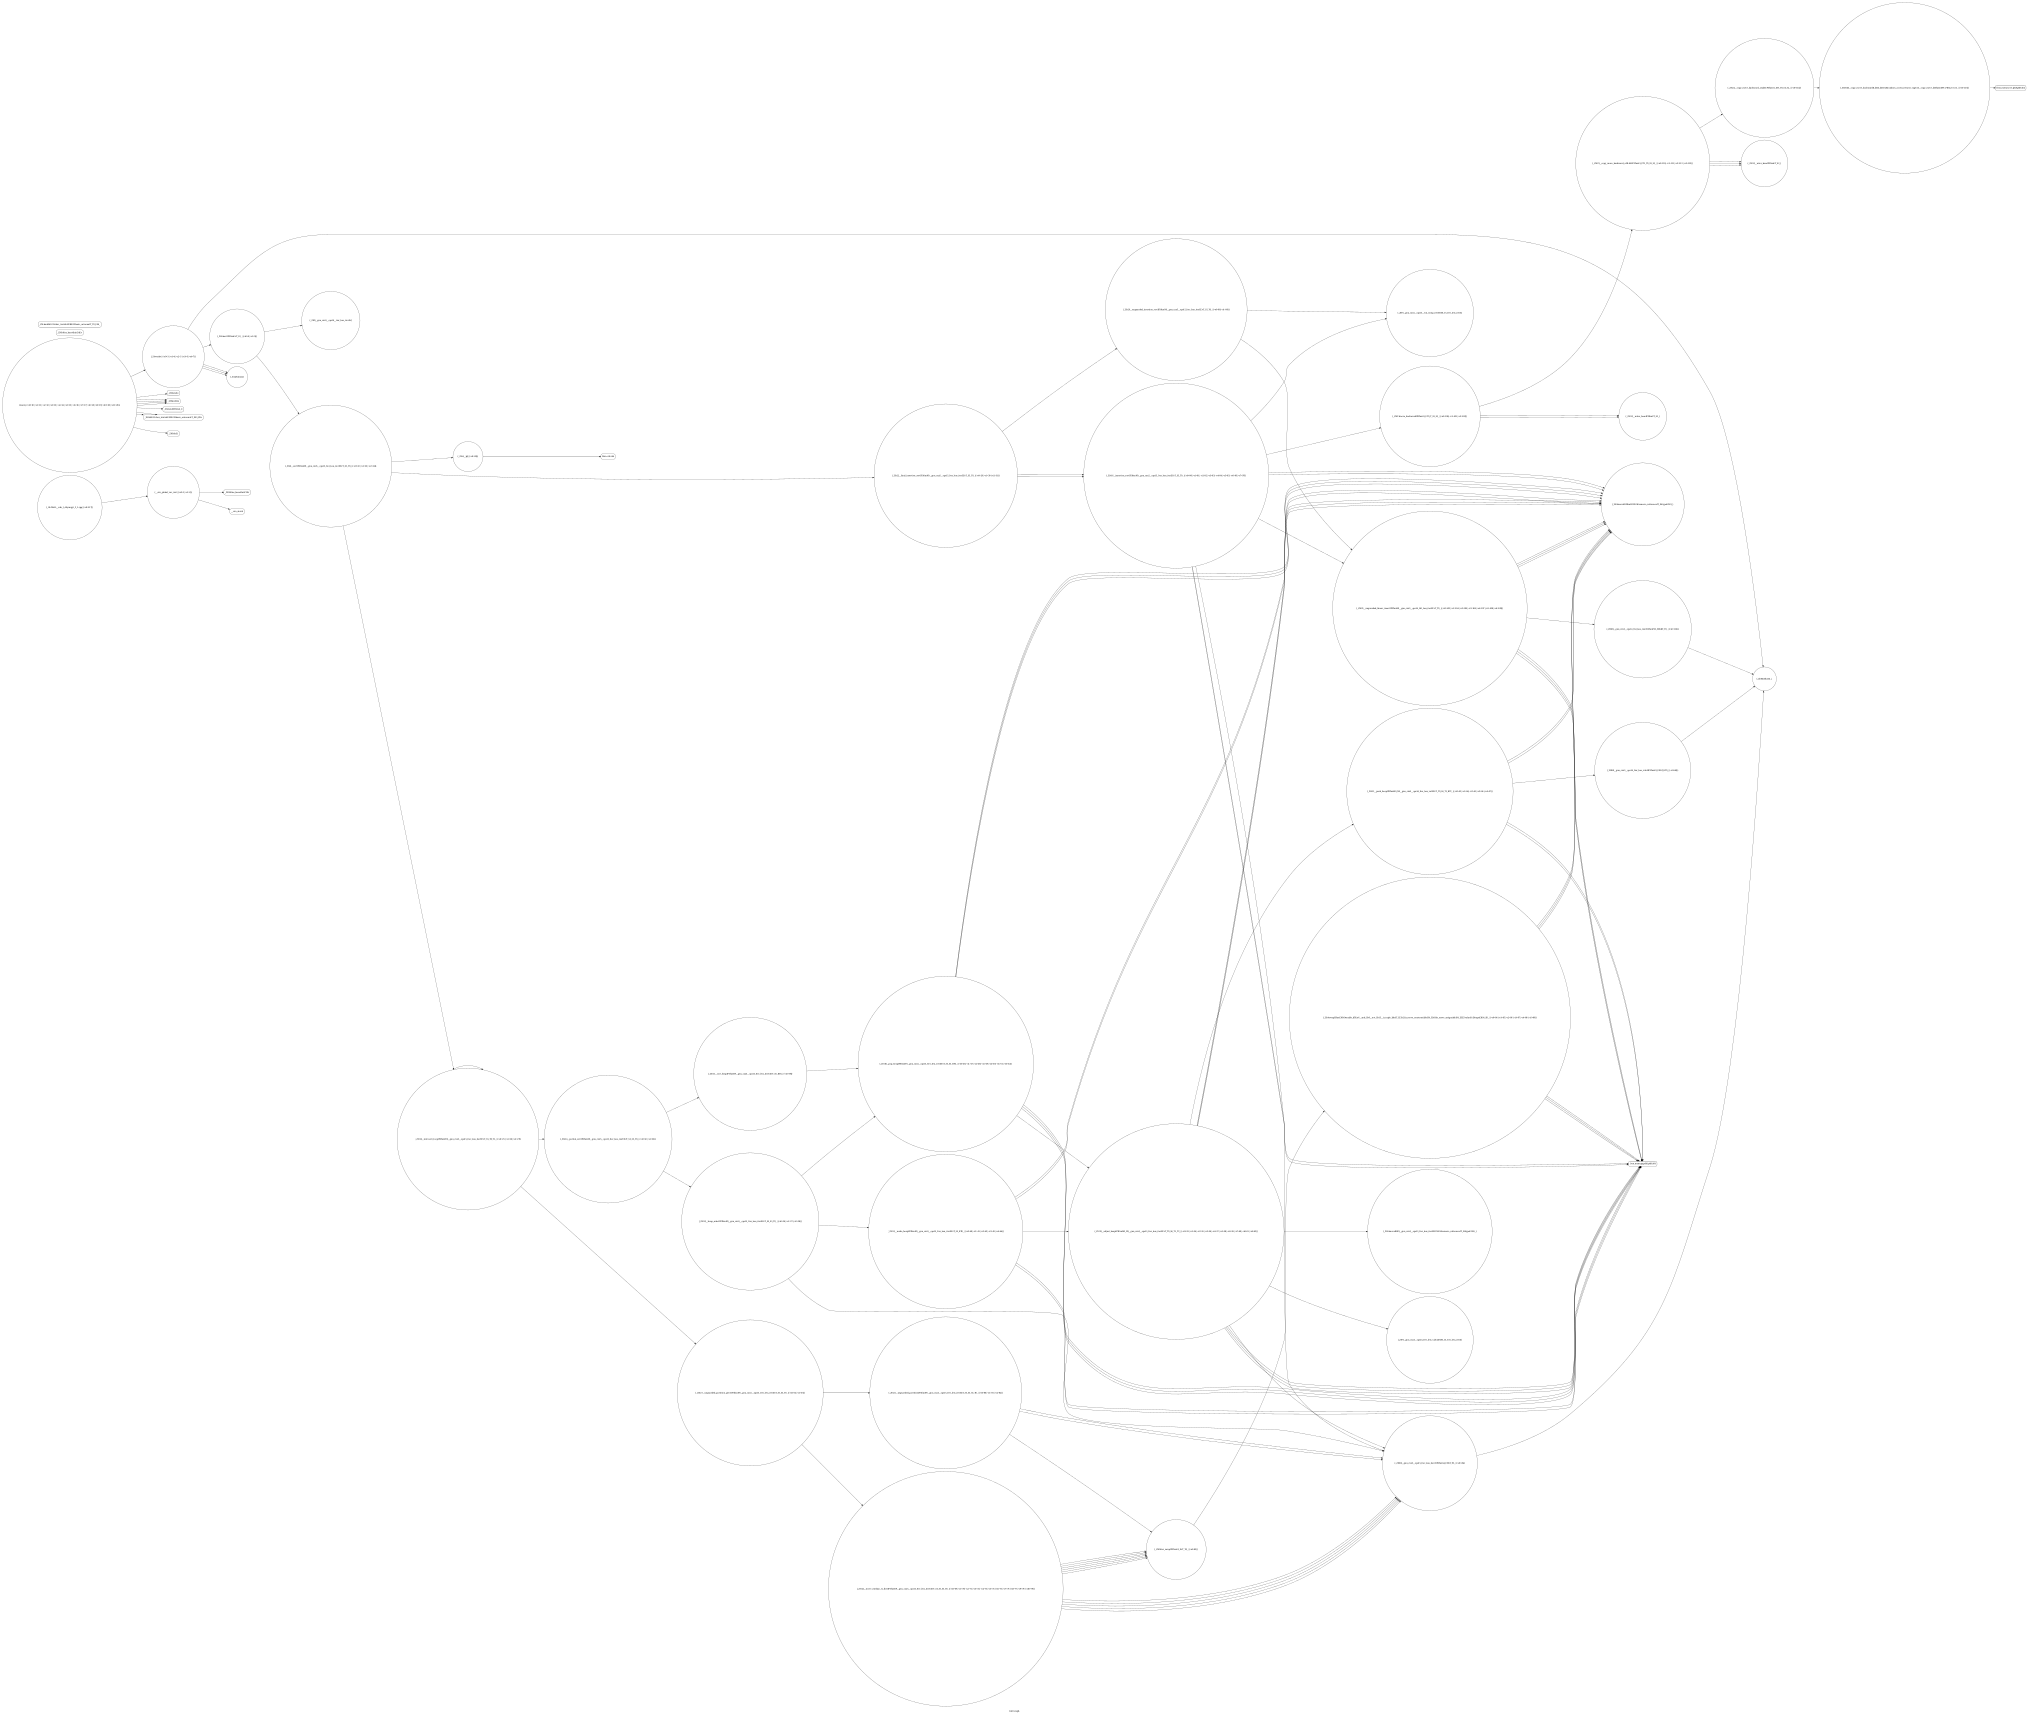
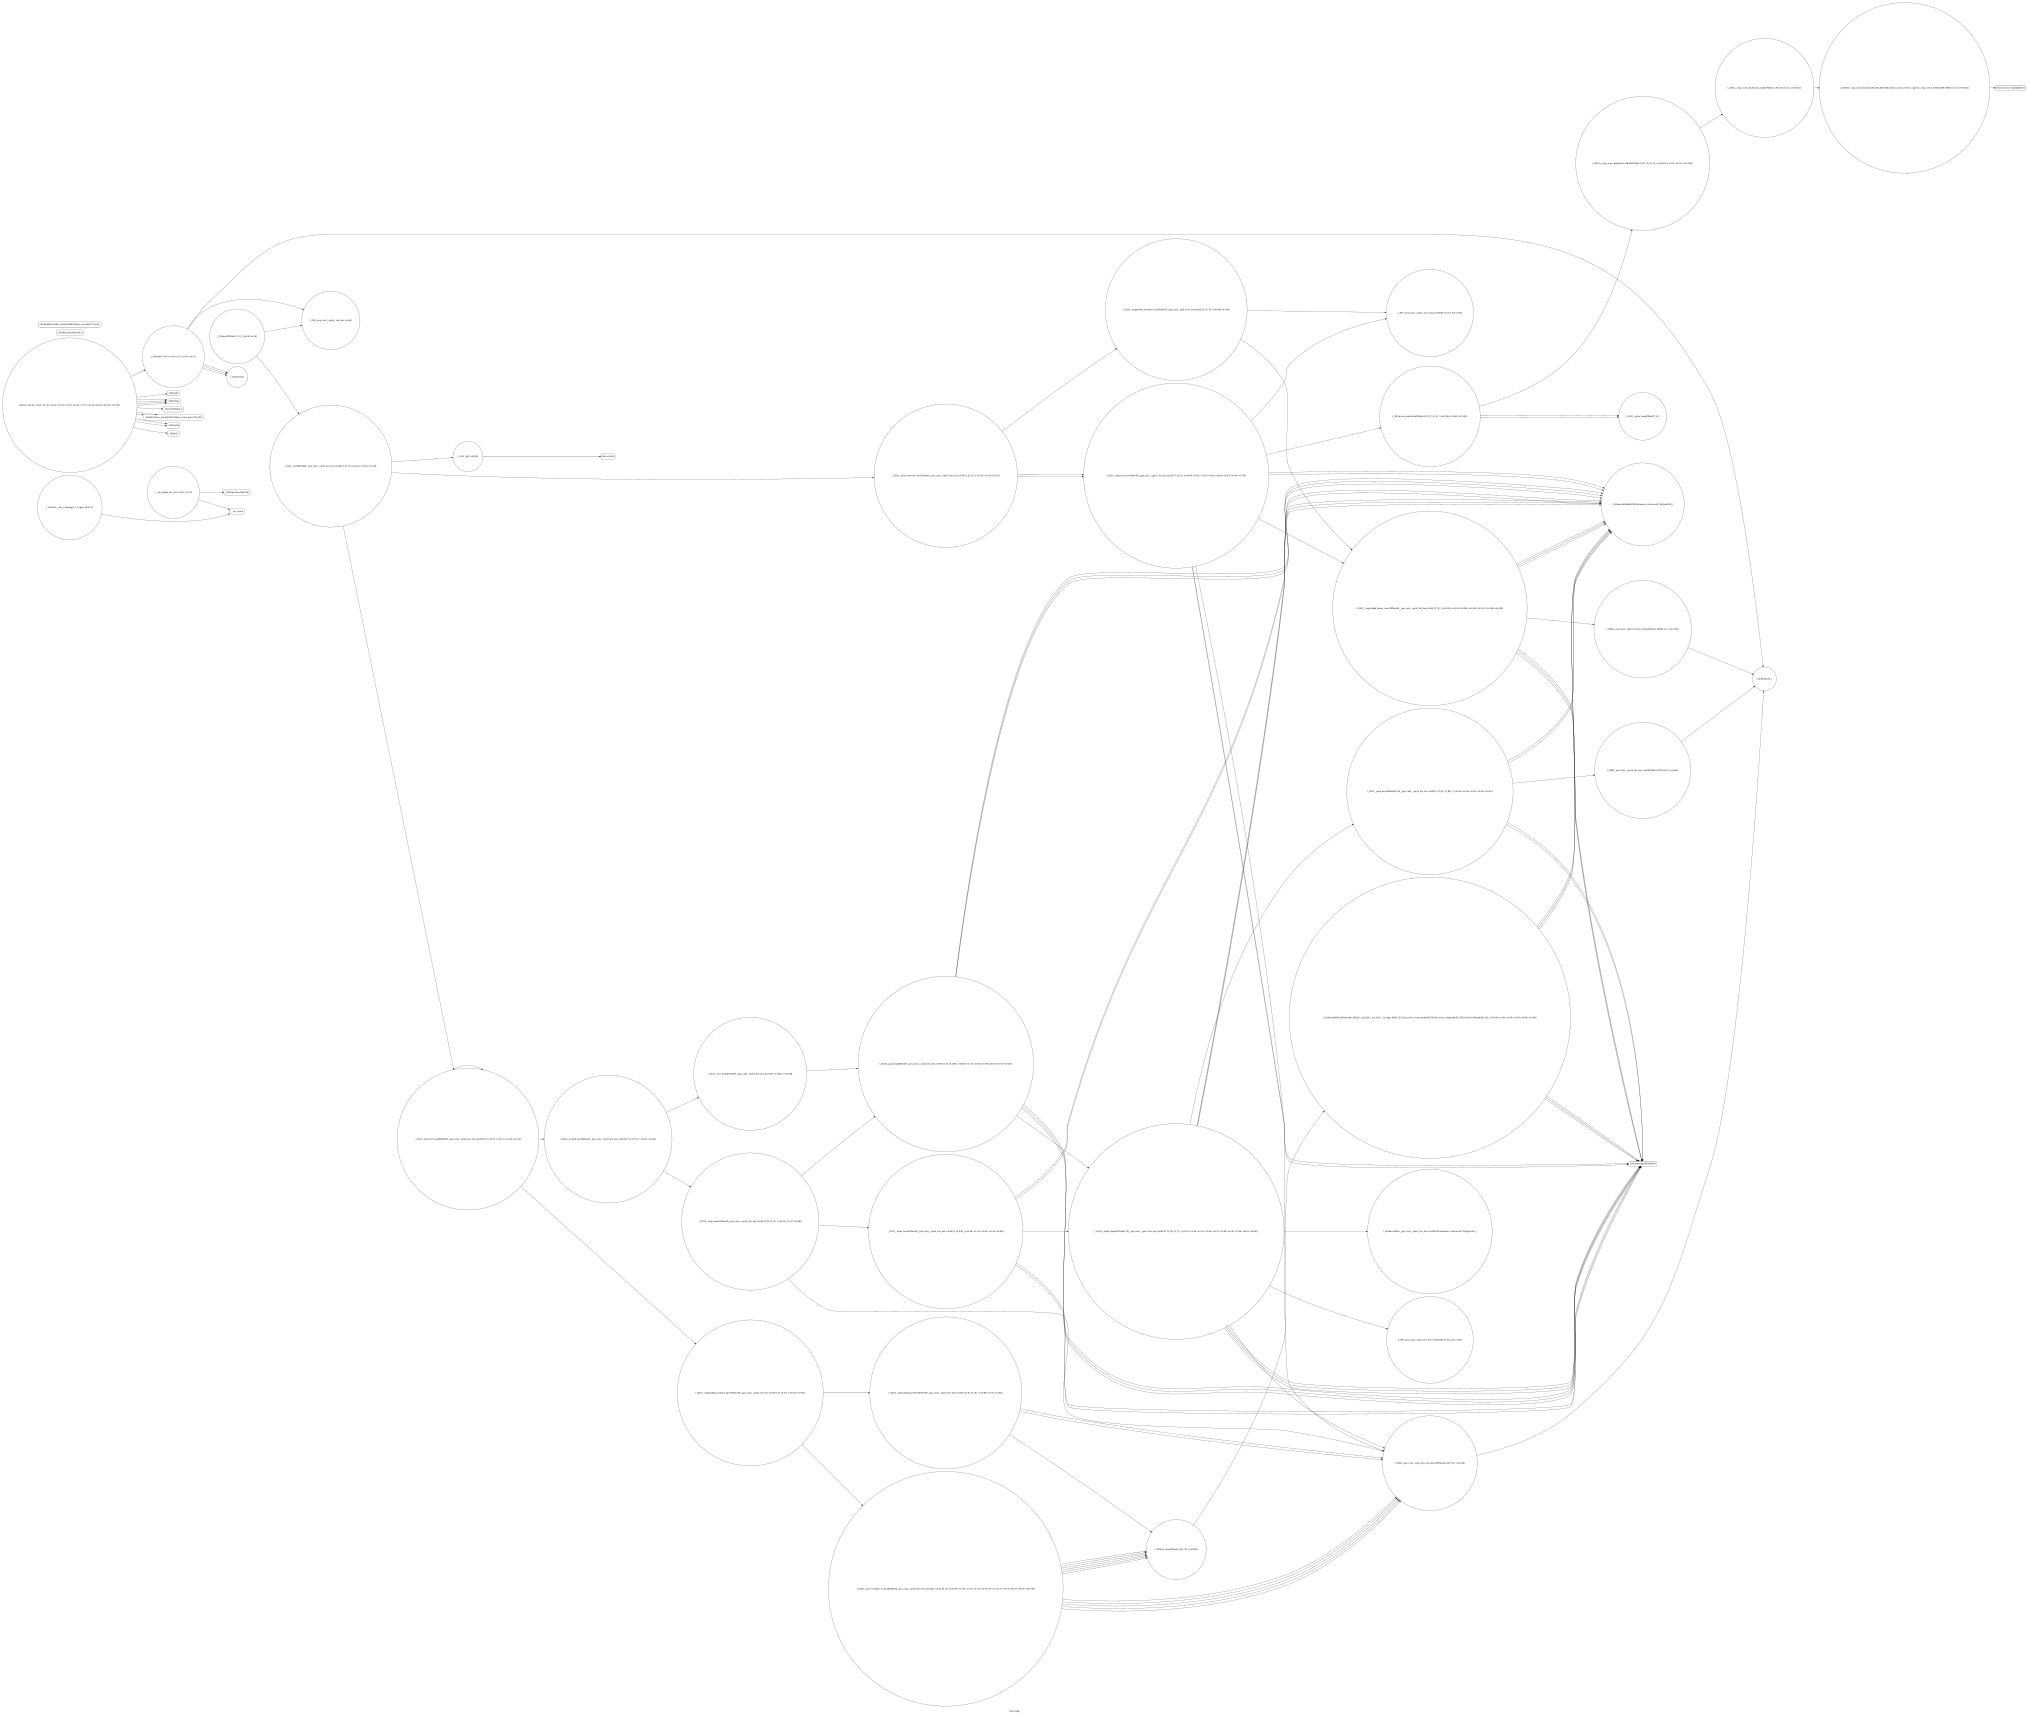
node "{_ZSt12__niter_baseIP3funET_S2_}": removed
edge "{_Z4workv|{<s0>3|<s1>4|<s2>5|<s3>6|<s4>7}}" -> "{_ZSt4sortIP3funEvT_S2_|{<s0>8|<s1>9}}": now "{_Z4workv|{<s0>3|<s1>4|<s2>5|<s3>6|<s4>7}}" -> "{_ZN9__gnu_cxx5__ops16__iter_less_iterEv}"
node "_ZNSirsERi": added
edge "{_GLOBAL__sub_I_Ahyangyi_2_1.cpp|{<s0>117}}" -> "{__cxx_global_var_init|{<s0>1|<s1>2}}": now "{_GLOBAL__sub_I_Ahyangyi_2_1.cpp|{<s0>117}}" -> "__cxa_atexit"
